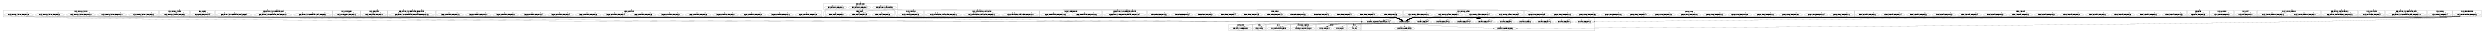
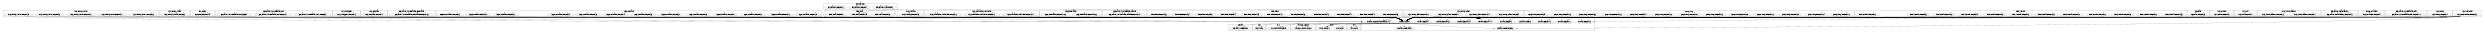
cluster "SOAP::SvREADONLY": label "SOAP::SvREADONLY" -> "SOAP::Deserializer"
cluster "Mojo::IOWatcher": label "Mojo::IOWatcher" -> "IOLoop::IOWatcher"
cluster "Mojo::EventEmitter": label "Mojo::EventEmitter" -> "Mojo::WebSocket"
node "SOAP::Constants::BEGIN@23": label "SOAP::Constants::BEGIN@23" -> "BEGIN::Constants::BEGIN@23"
node "SOAP::Constants::BEGIN@24": removed
node "TAP::Parser::SvREADONLY::Handle::BEGIN@104": label "TAP::Parser::SvREADONLY::Handle::BEGIN@104" -> "TAP::Parser::SourceHandler::Handle::BEGIN@104"
node "Time::Piece::BEGIN@38": label "Time::Piece::BEGIN@38" -> "Test::Piece::BEGIN@38"
node "Time::Piece::IPC@35": label "Time::Piece::IPC@35" -> "Time::Piece::BEGIN@35"
node "Time::Seconds::BEGIN@24": removed
cluster "WebSocket": label "WebSocket" -> "Internals"
node "vars::inc": label "vars::inc" -> "vars::import"
